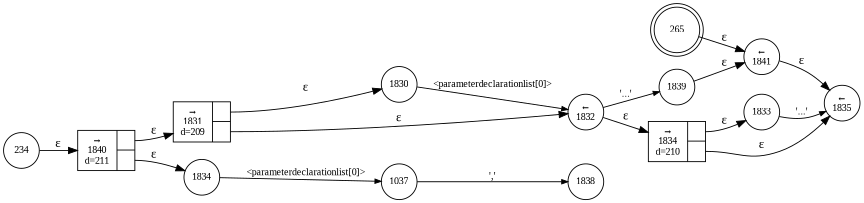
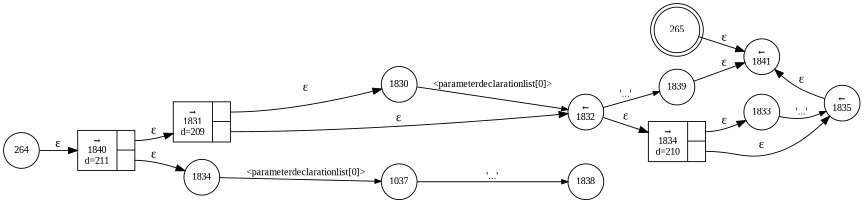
edge "← 1841" -> "← 1835": reversed
node "234": label "234" -> "264"
edge "1037" -> "1838": label "','" -> "'...'"
